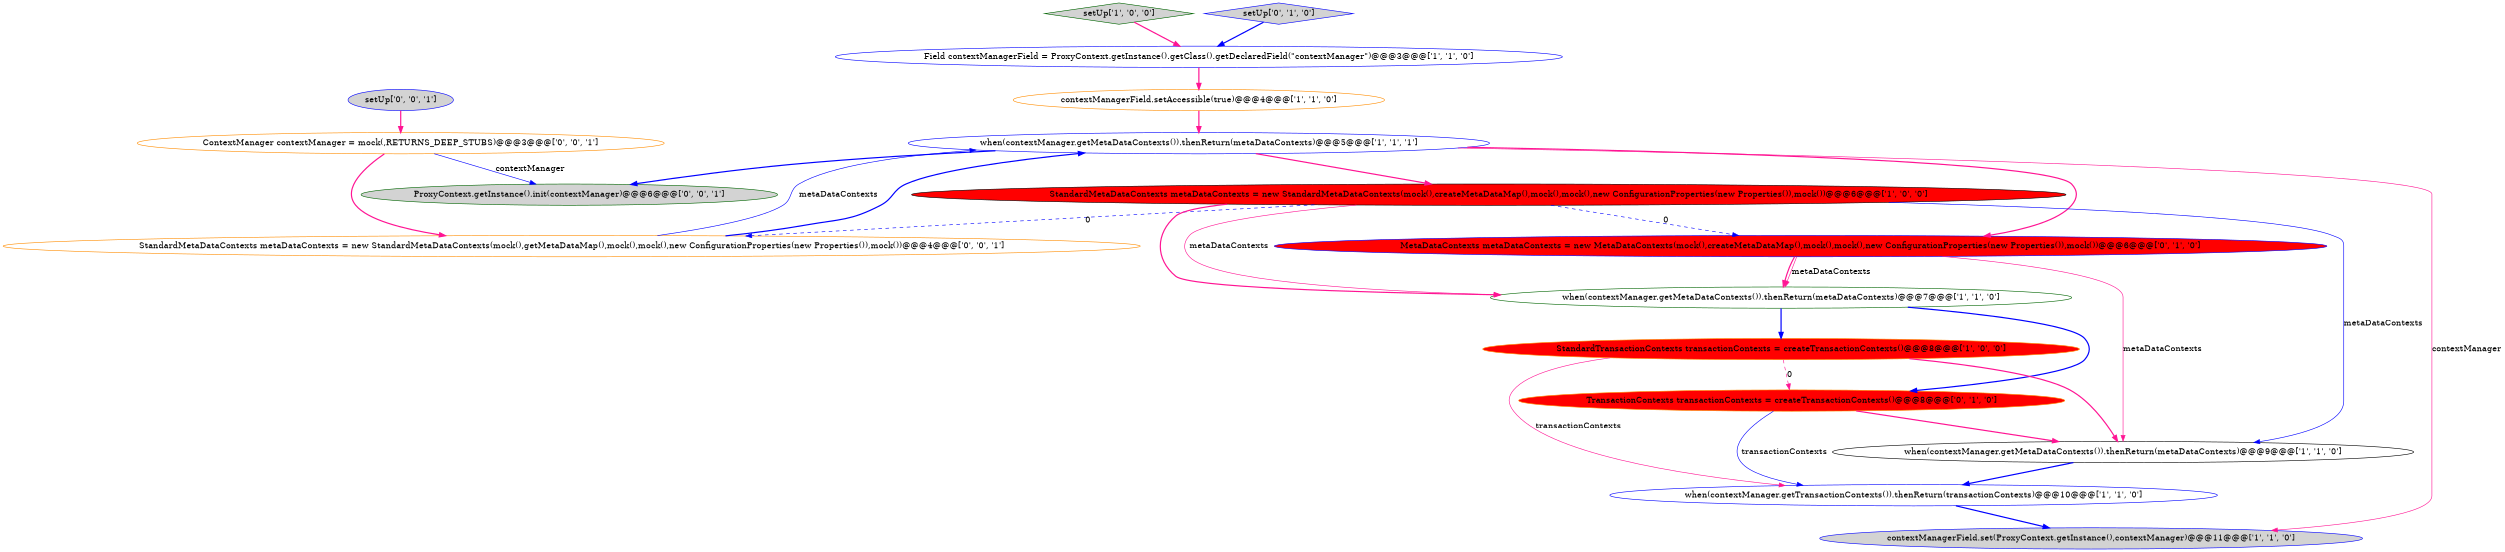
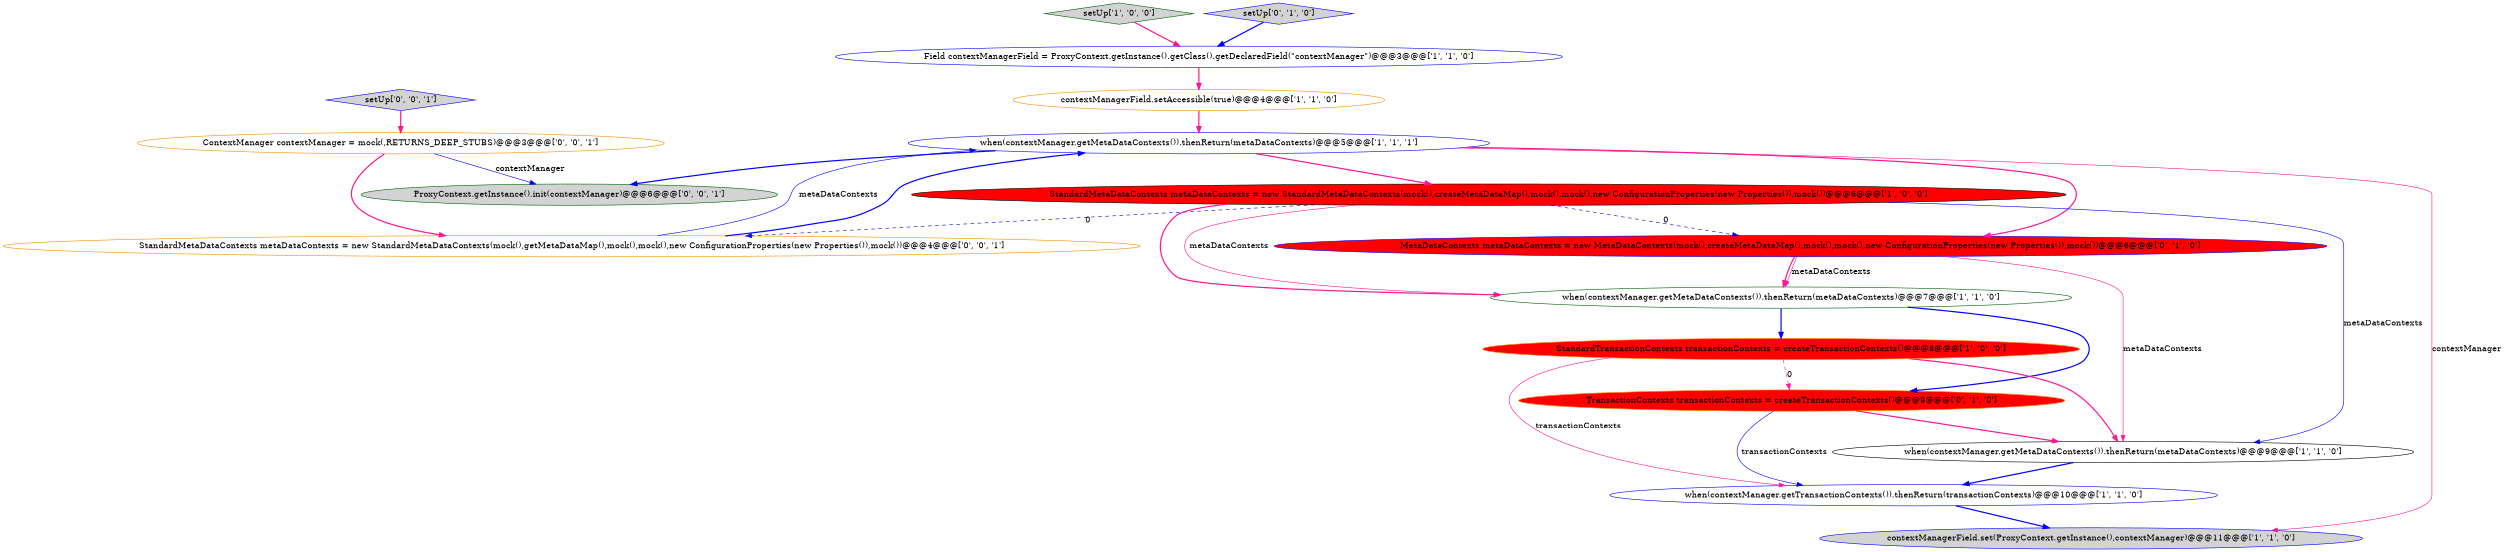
node "setUp['0', '0', '1']": shape ellipse -> diamond
